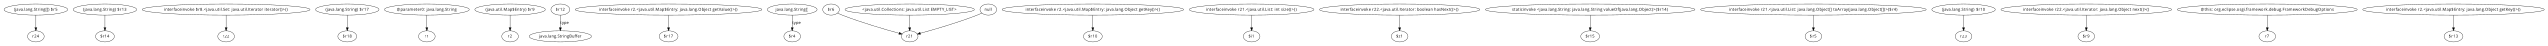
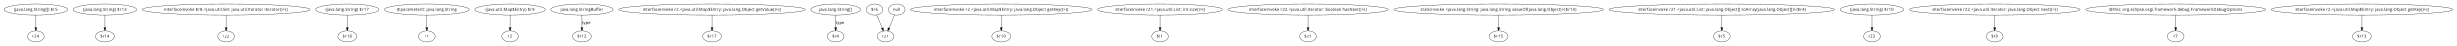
node "<java.util.Collections: java.util.List EMPTY_LIST>": removed
edge "$r12" -> "java.lang.StringBuffer": reversed
